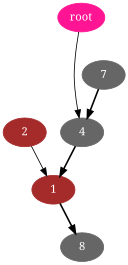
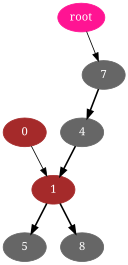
edge "root" -> "4": now "root" -> "7"
node "2": label "2" -> "0"
node "5": added
